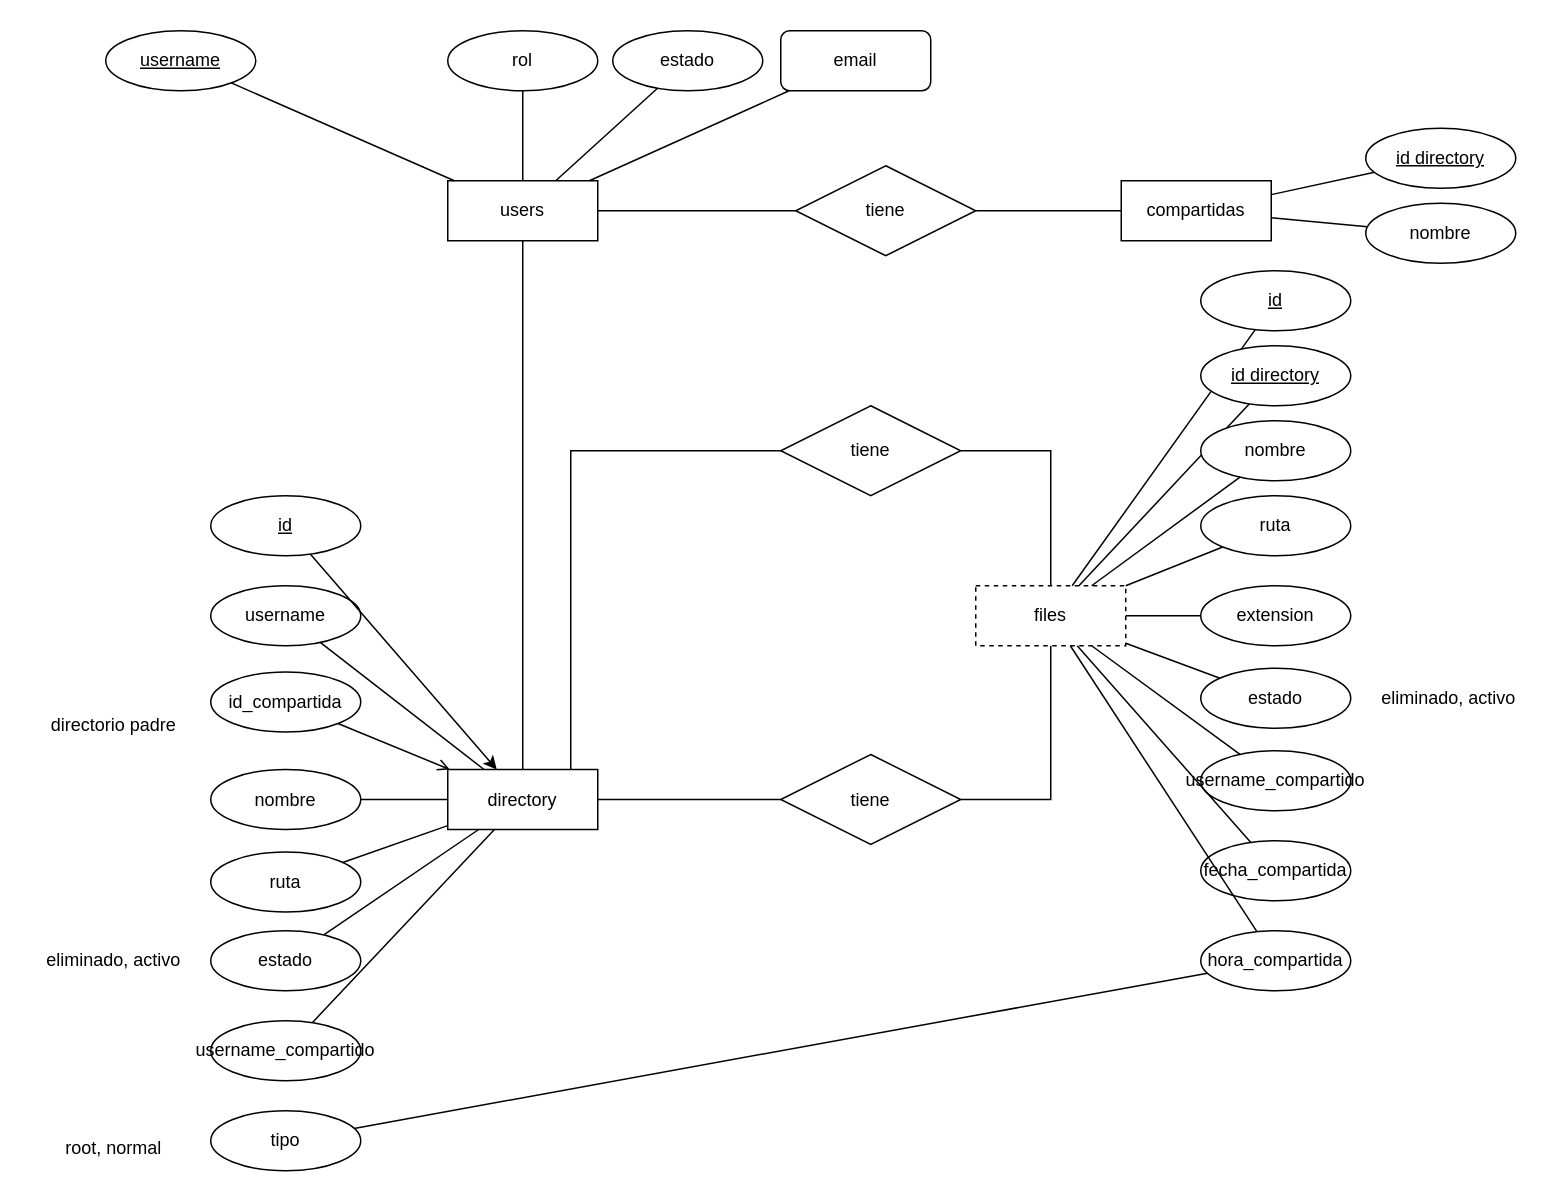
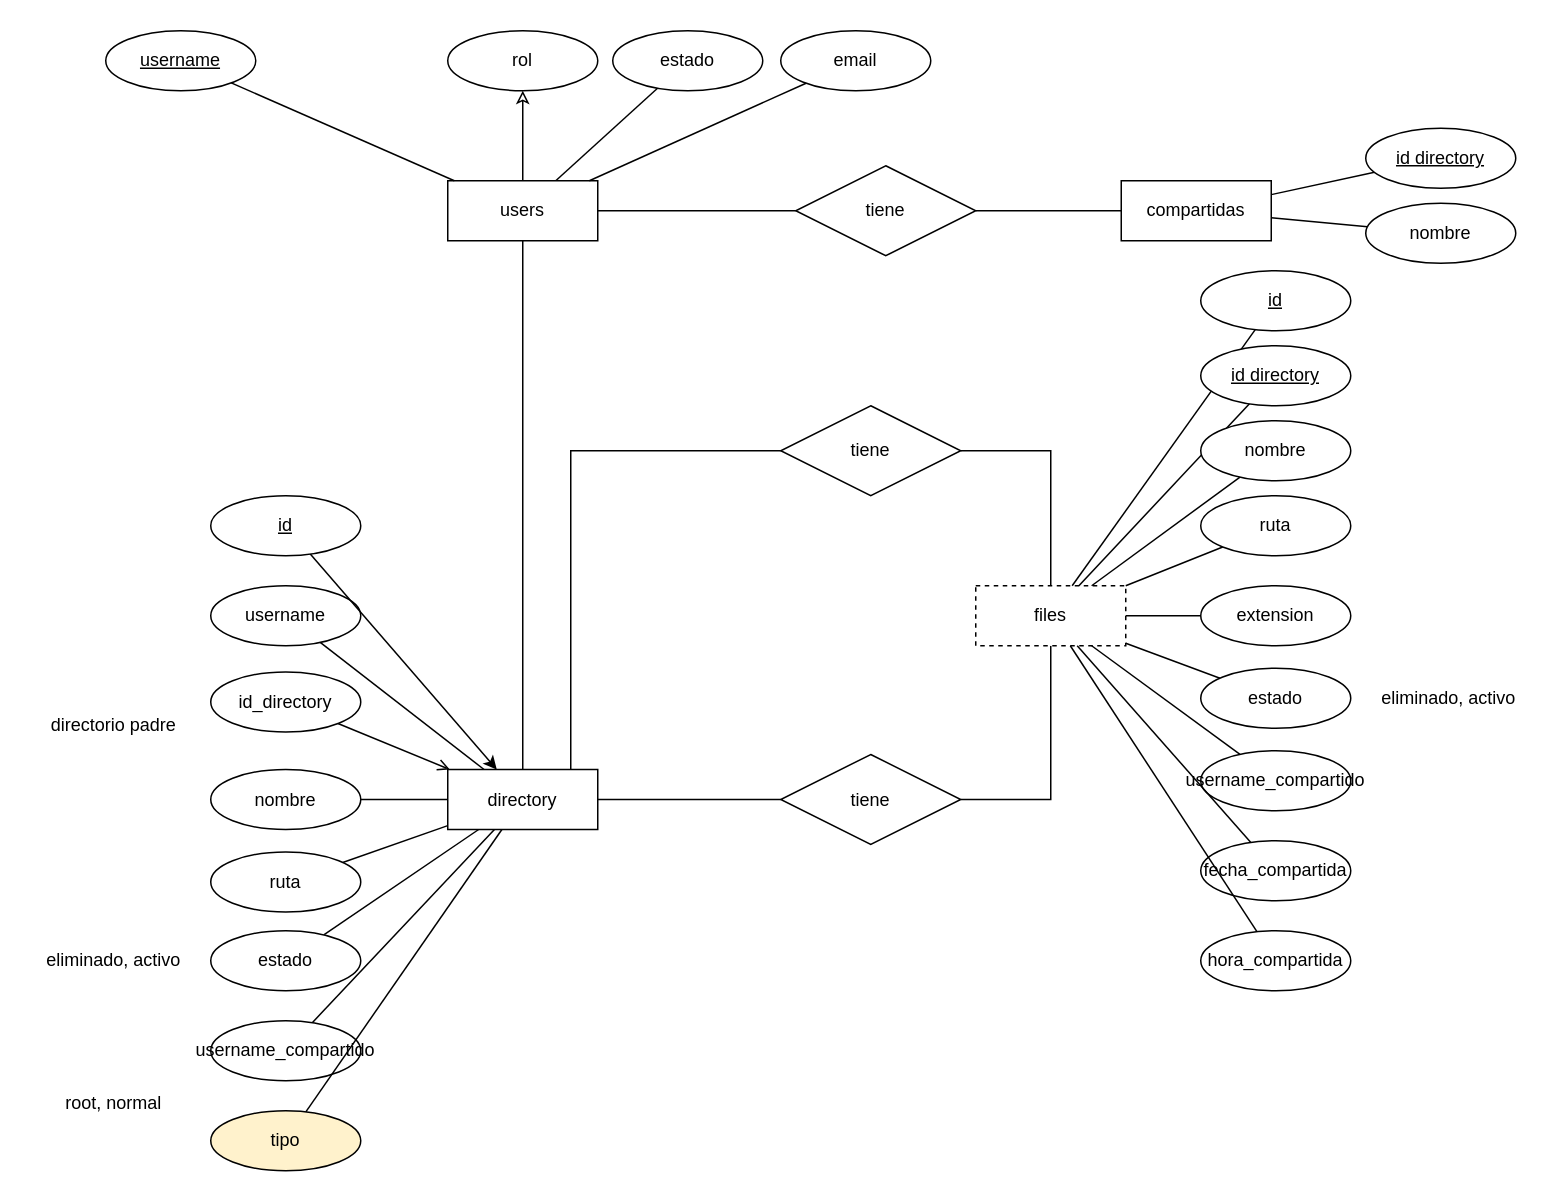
node "email": shape rounded rectangle -> ellipse
edge "rol" -- "users": arrowhead none -> classic
node "id_compartida": label "id_compartida" -> "id_directory"
edge "hora_compartida" -- "tipo": now "directory" -- "tipo"
node "tipo": fillcolor #ffffff -> #fff2cc
node "root, normal": moved (113, 1148) -> (113, 1103)
